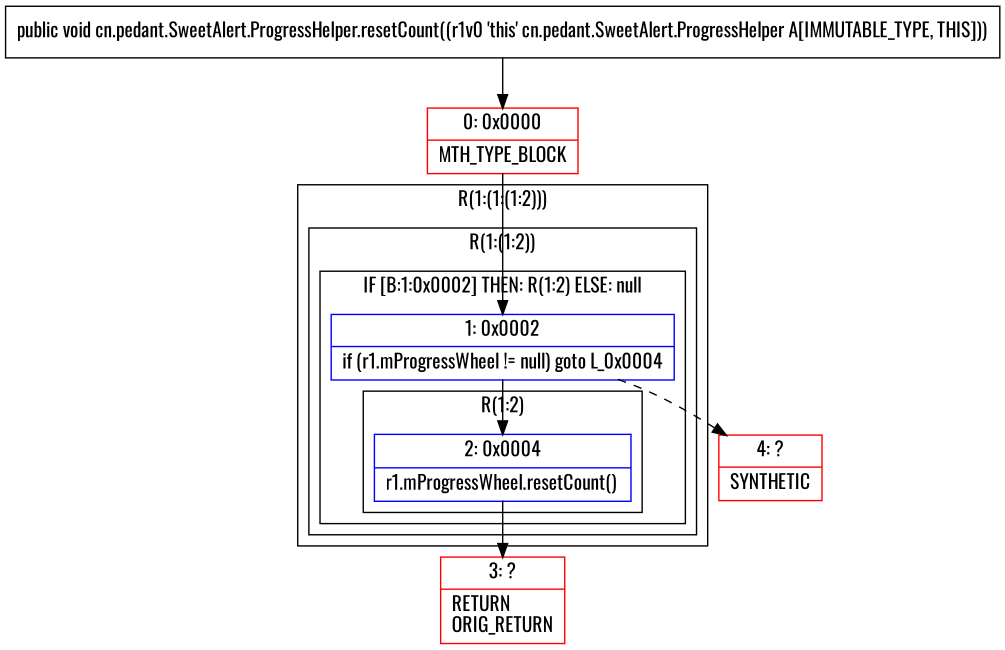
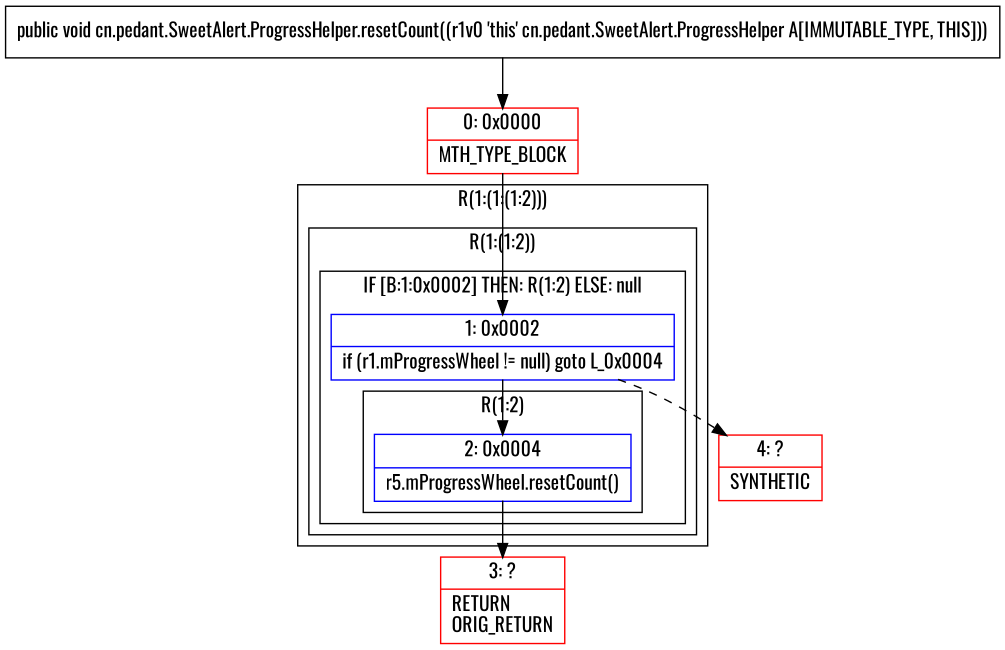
node "2: 0x0004": text "r1.mProgressWheel.resetCount()" -> "r5.mProgressWheel.resetCount()"
